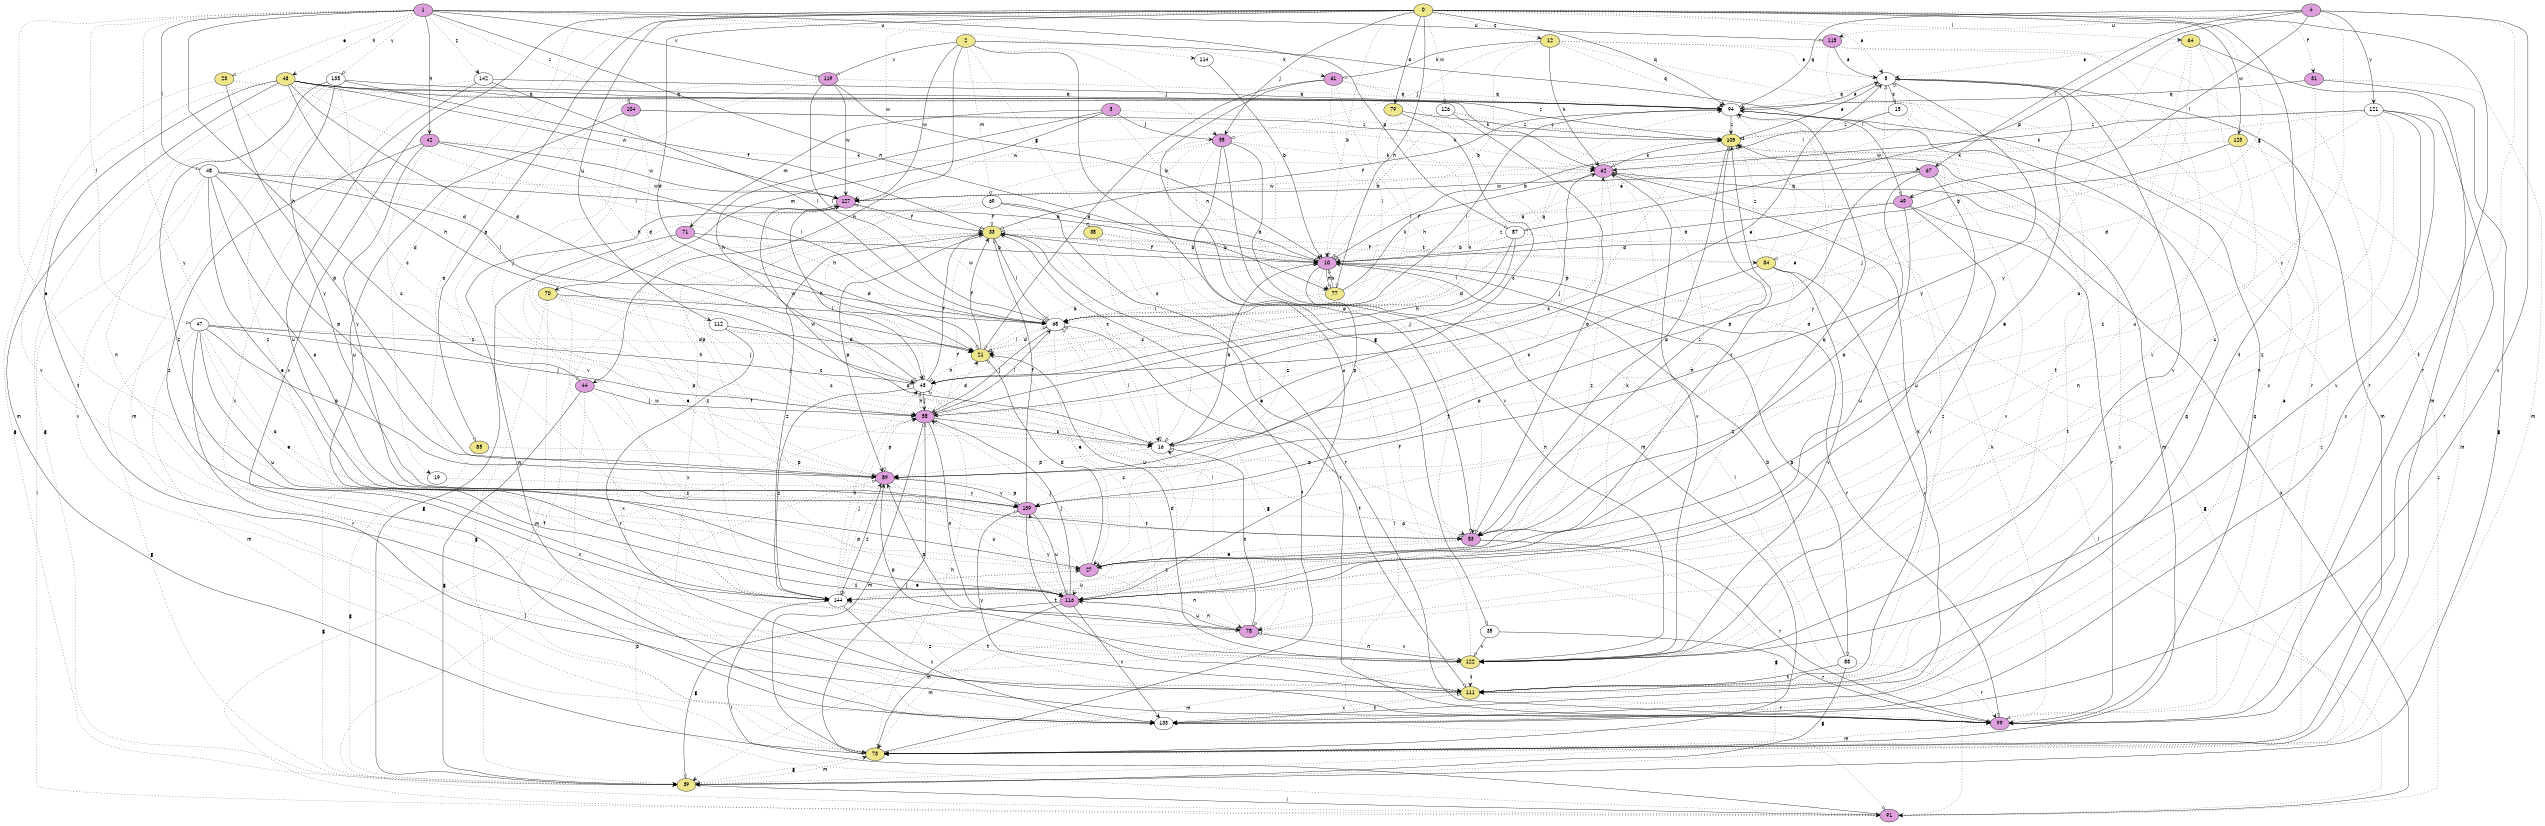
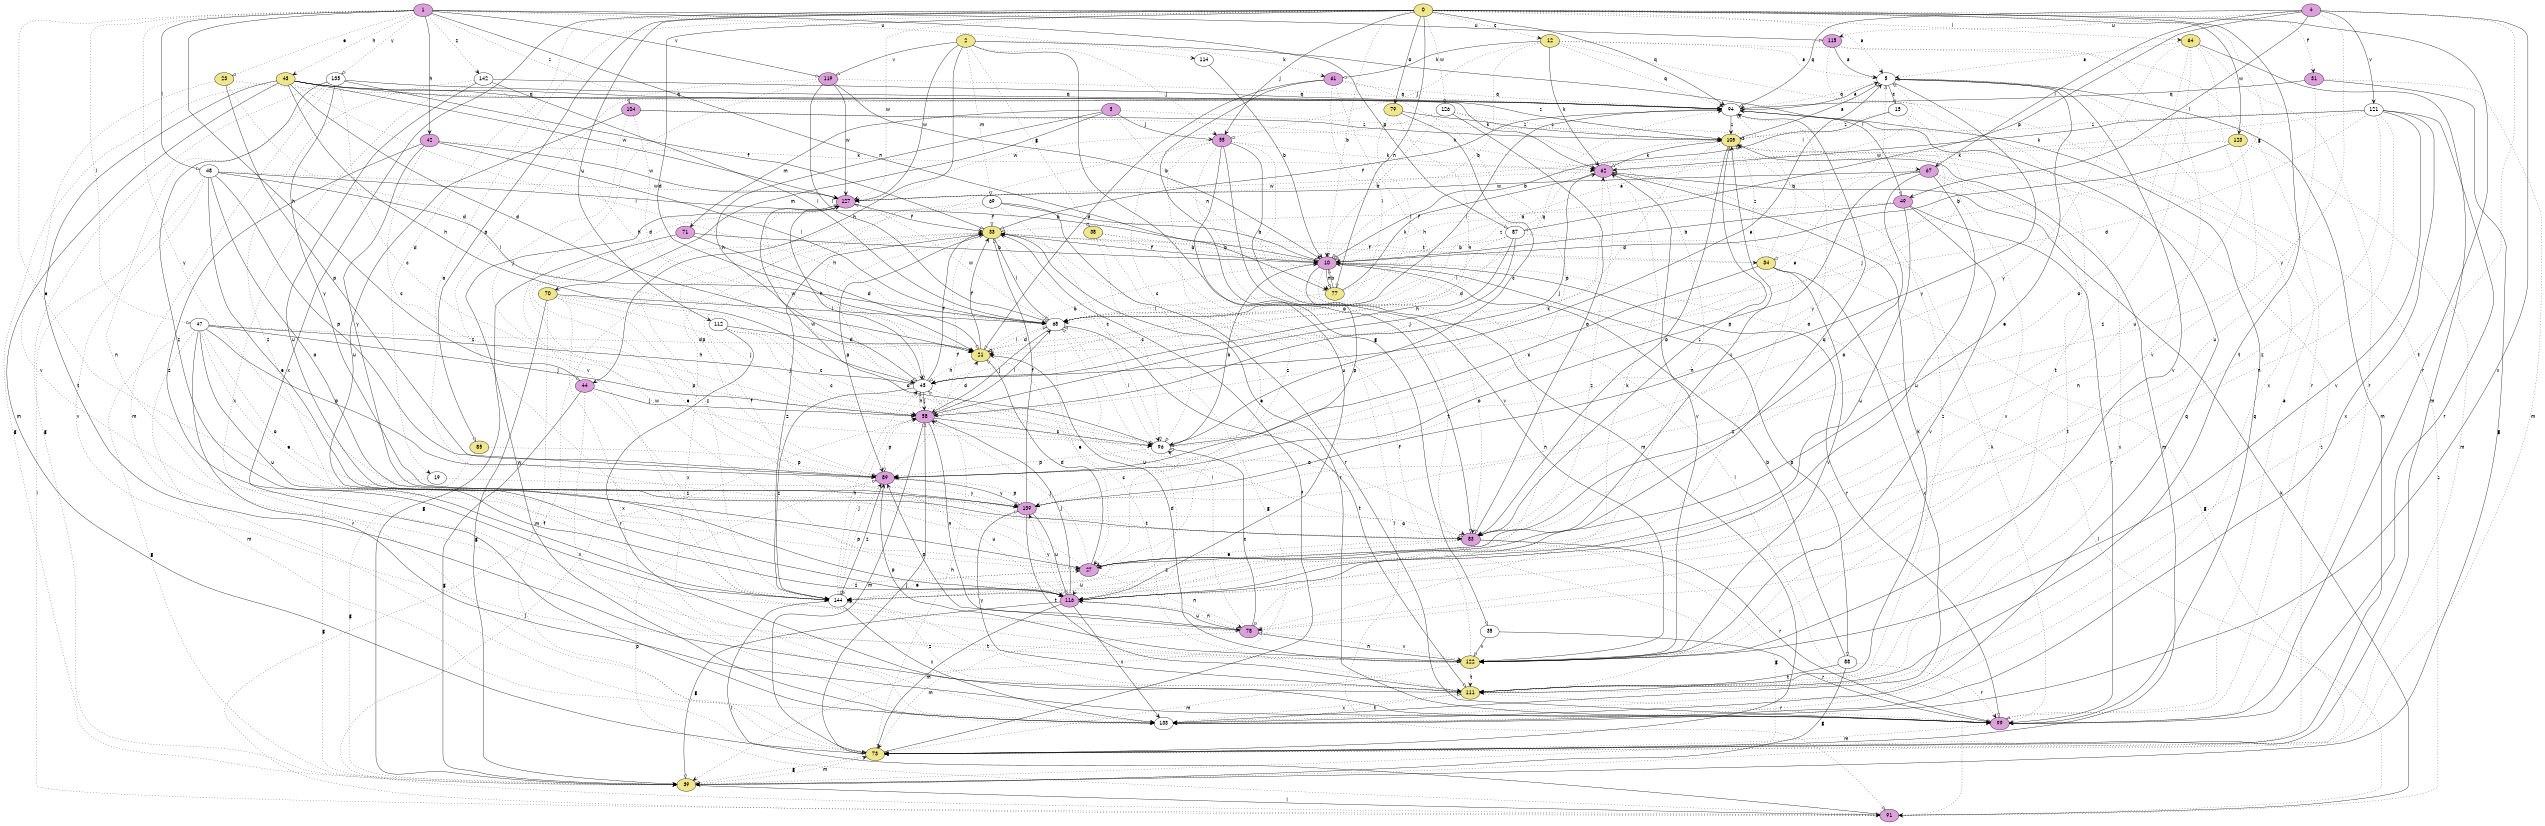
node "16": label "16" -> "96"
edge "70" -> "39": style dotted -> solid
